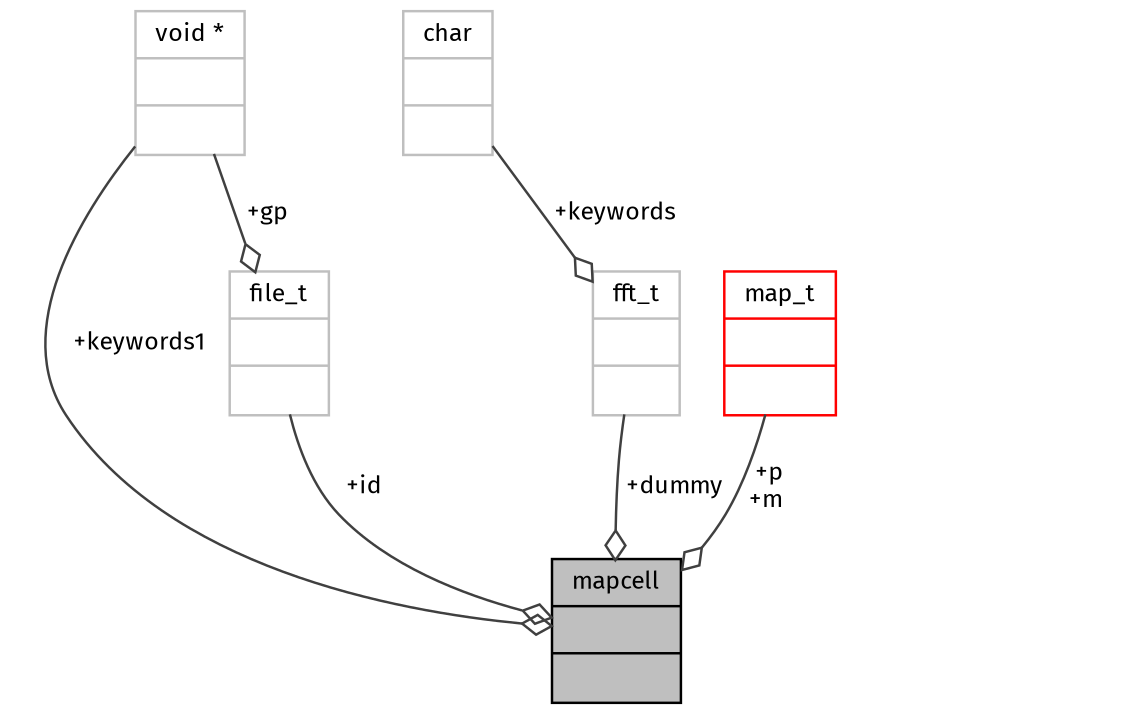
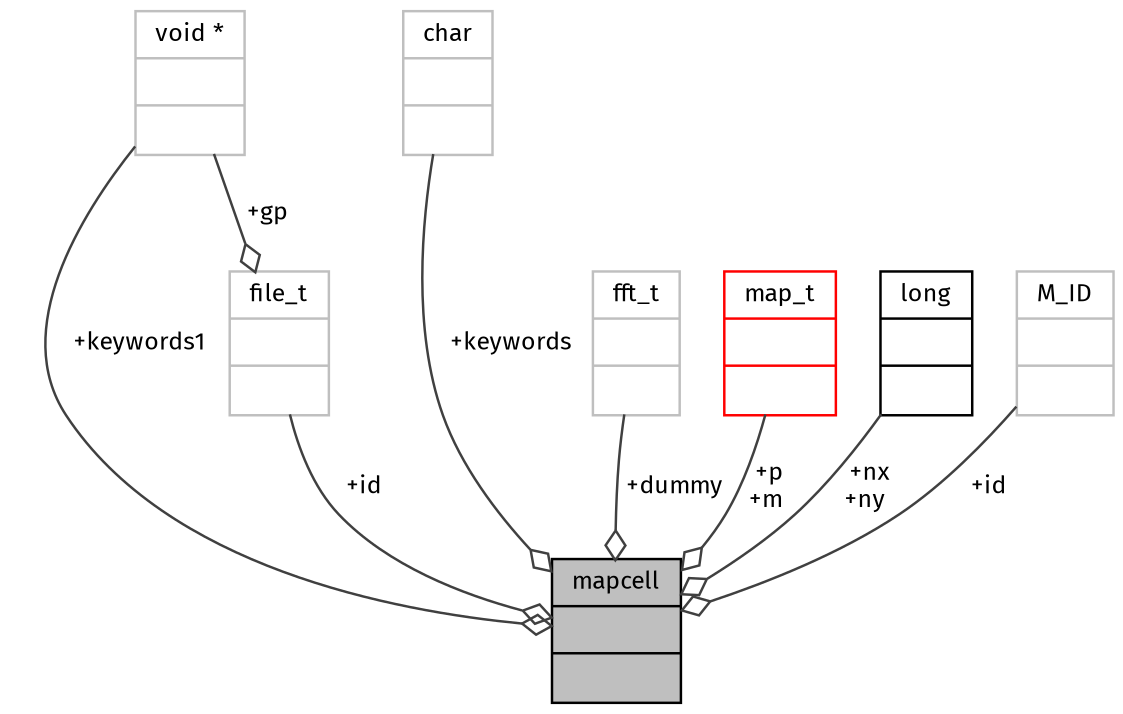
edge "char" -> "fft_t": now "char" -> "mapcell"
node "long": added
node "M_ID": added
